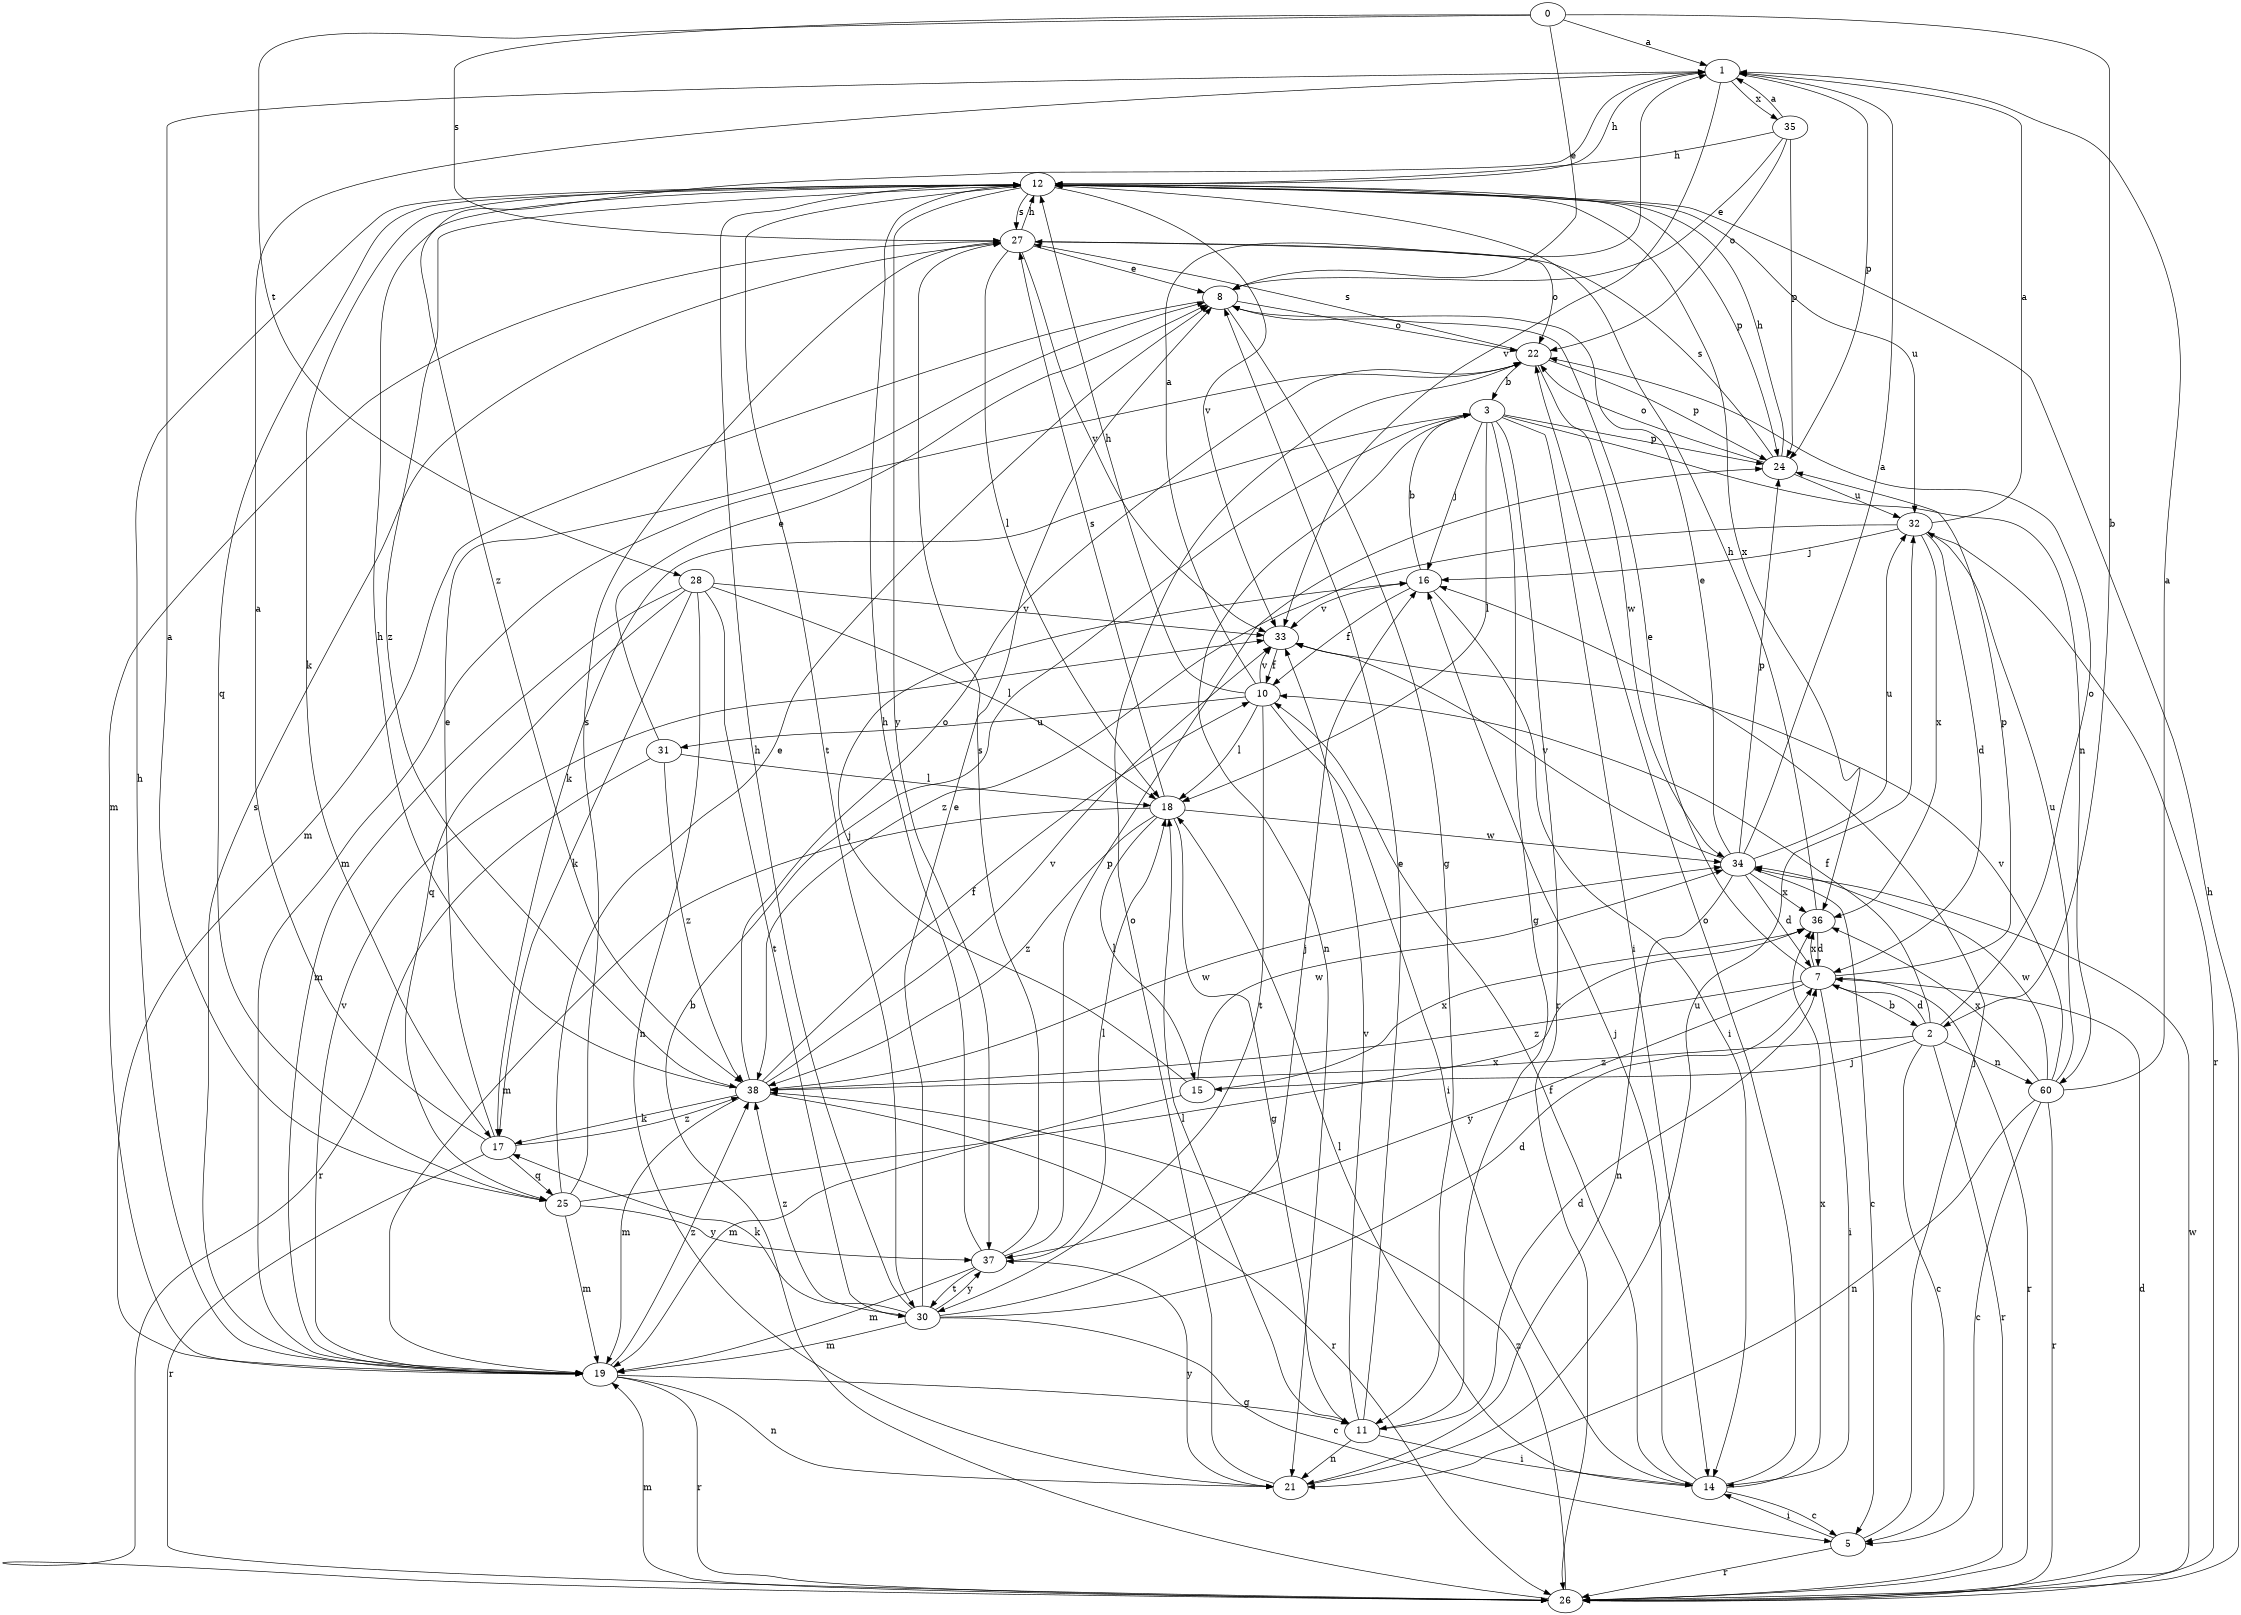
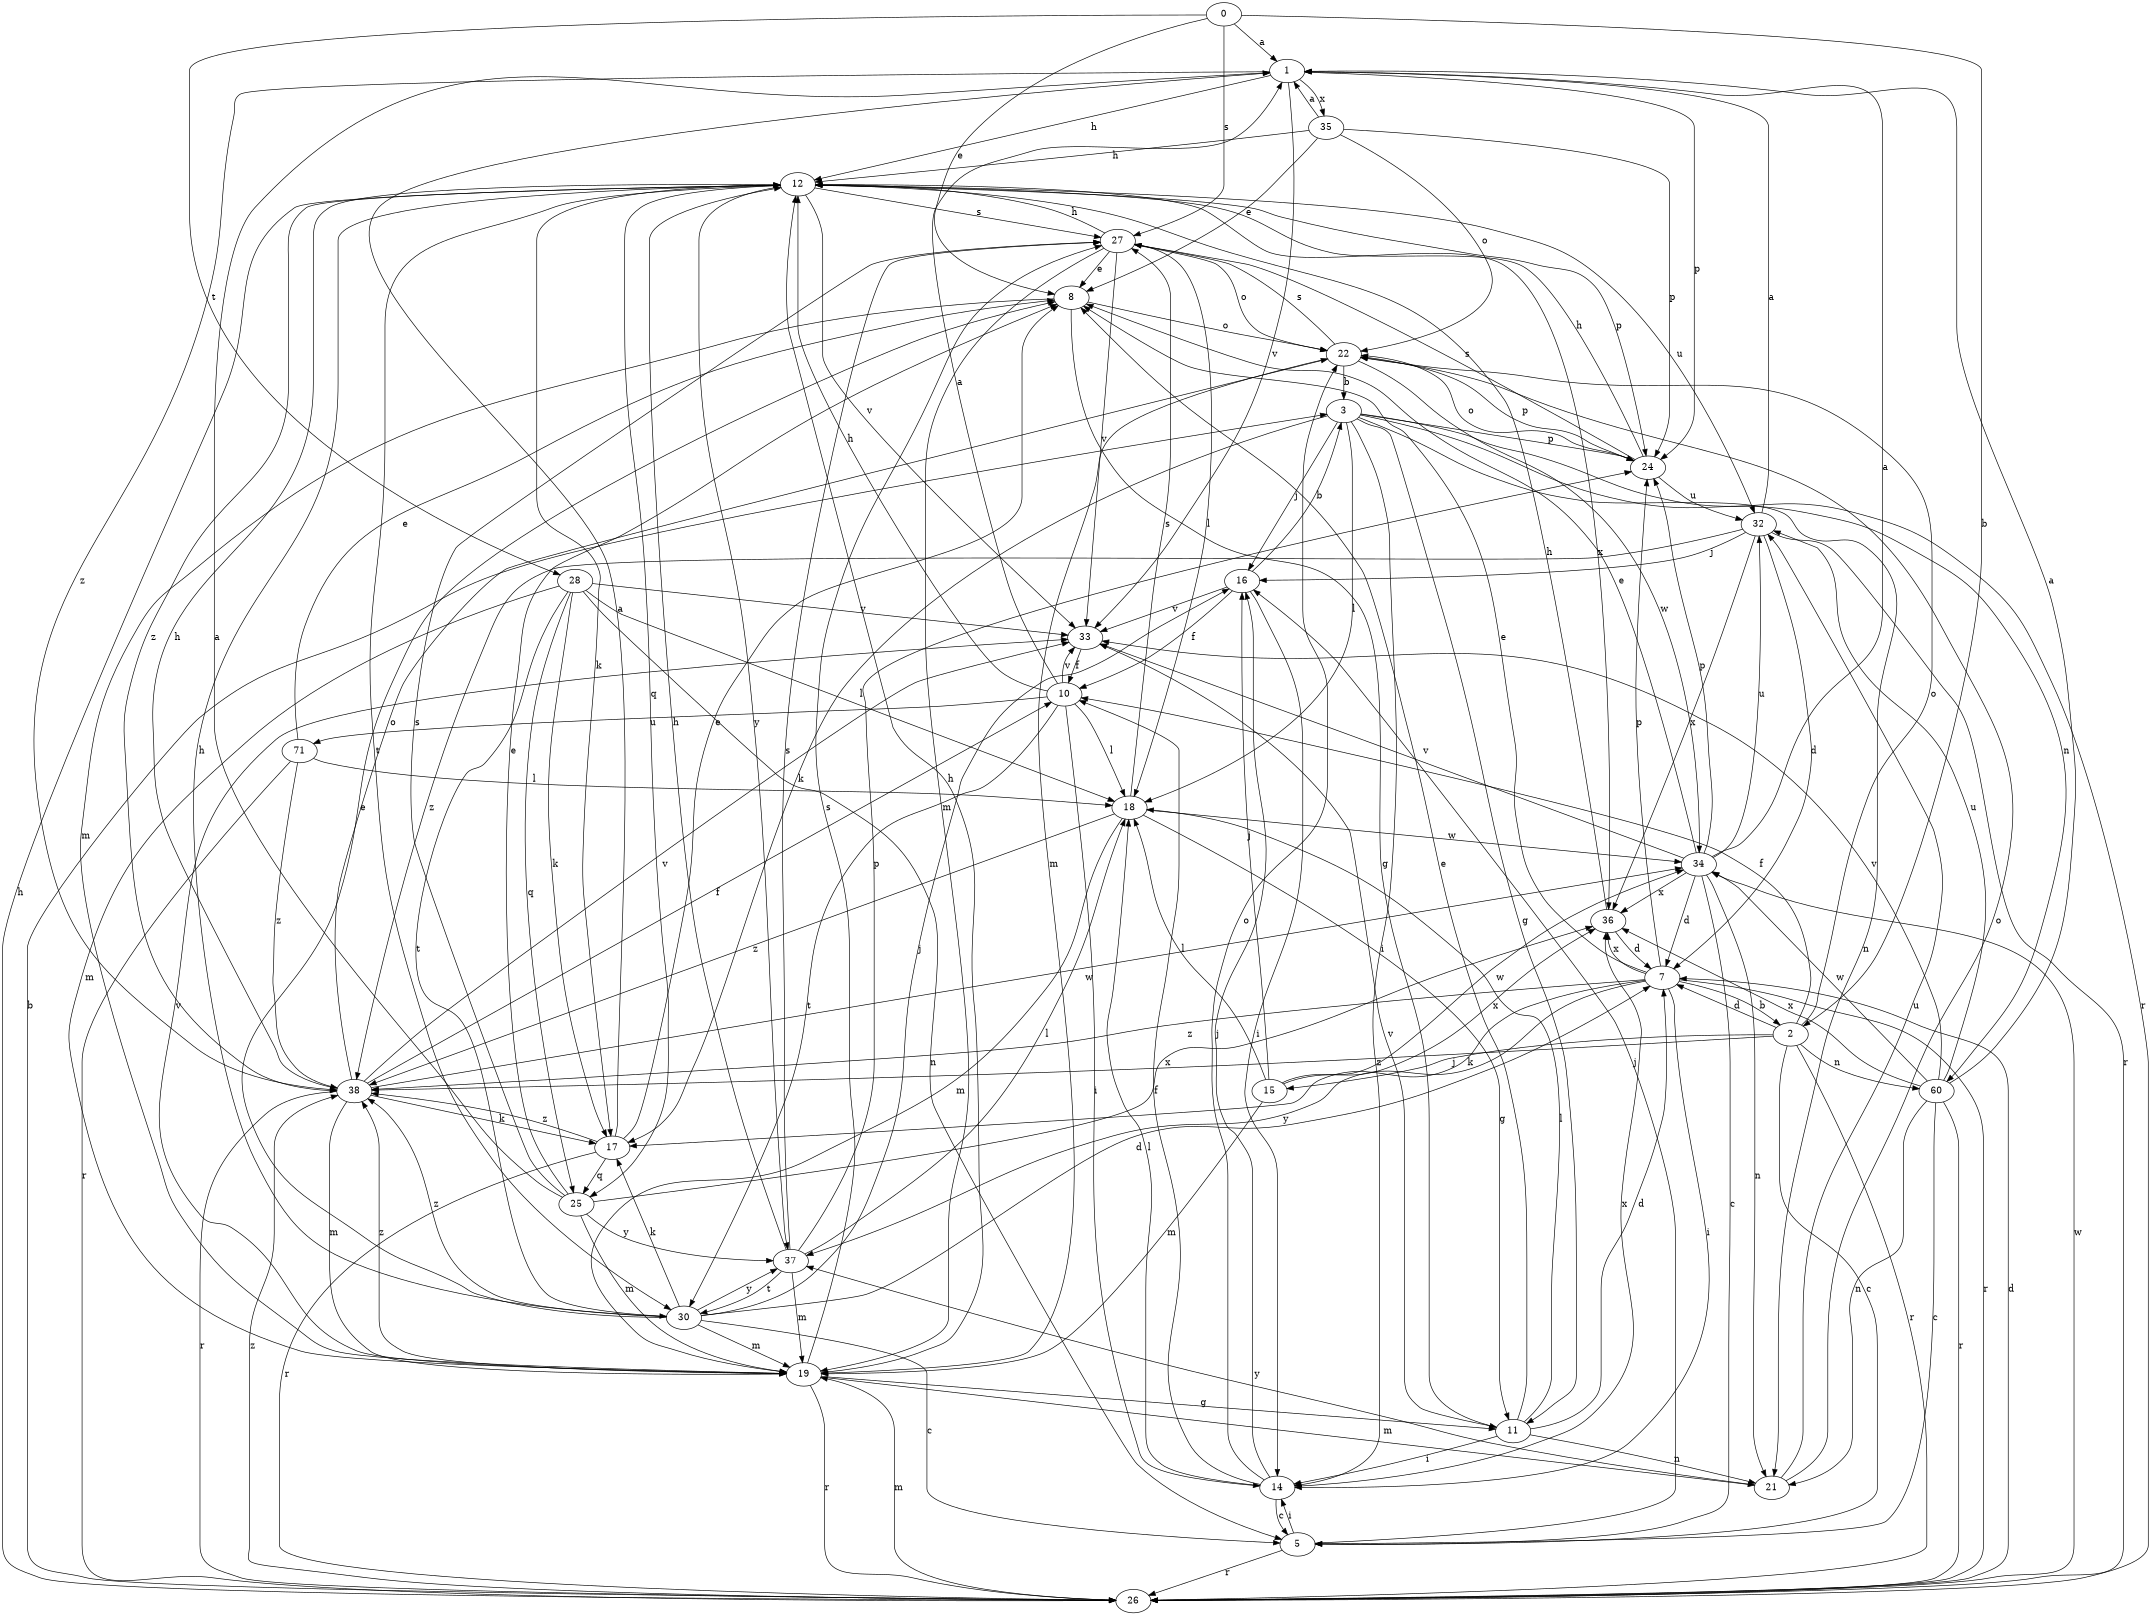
node "31": label "31" -> "71"
edge "18" -> "15": reversed
edge "7" -> "17": added, label "k"
edge "28" -> "21": now "28" -> "5"
edge "19" -> "21": label "n" -> "m"
